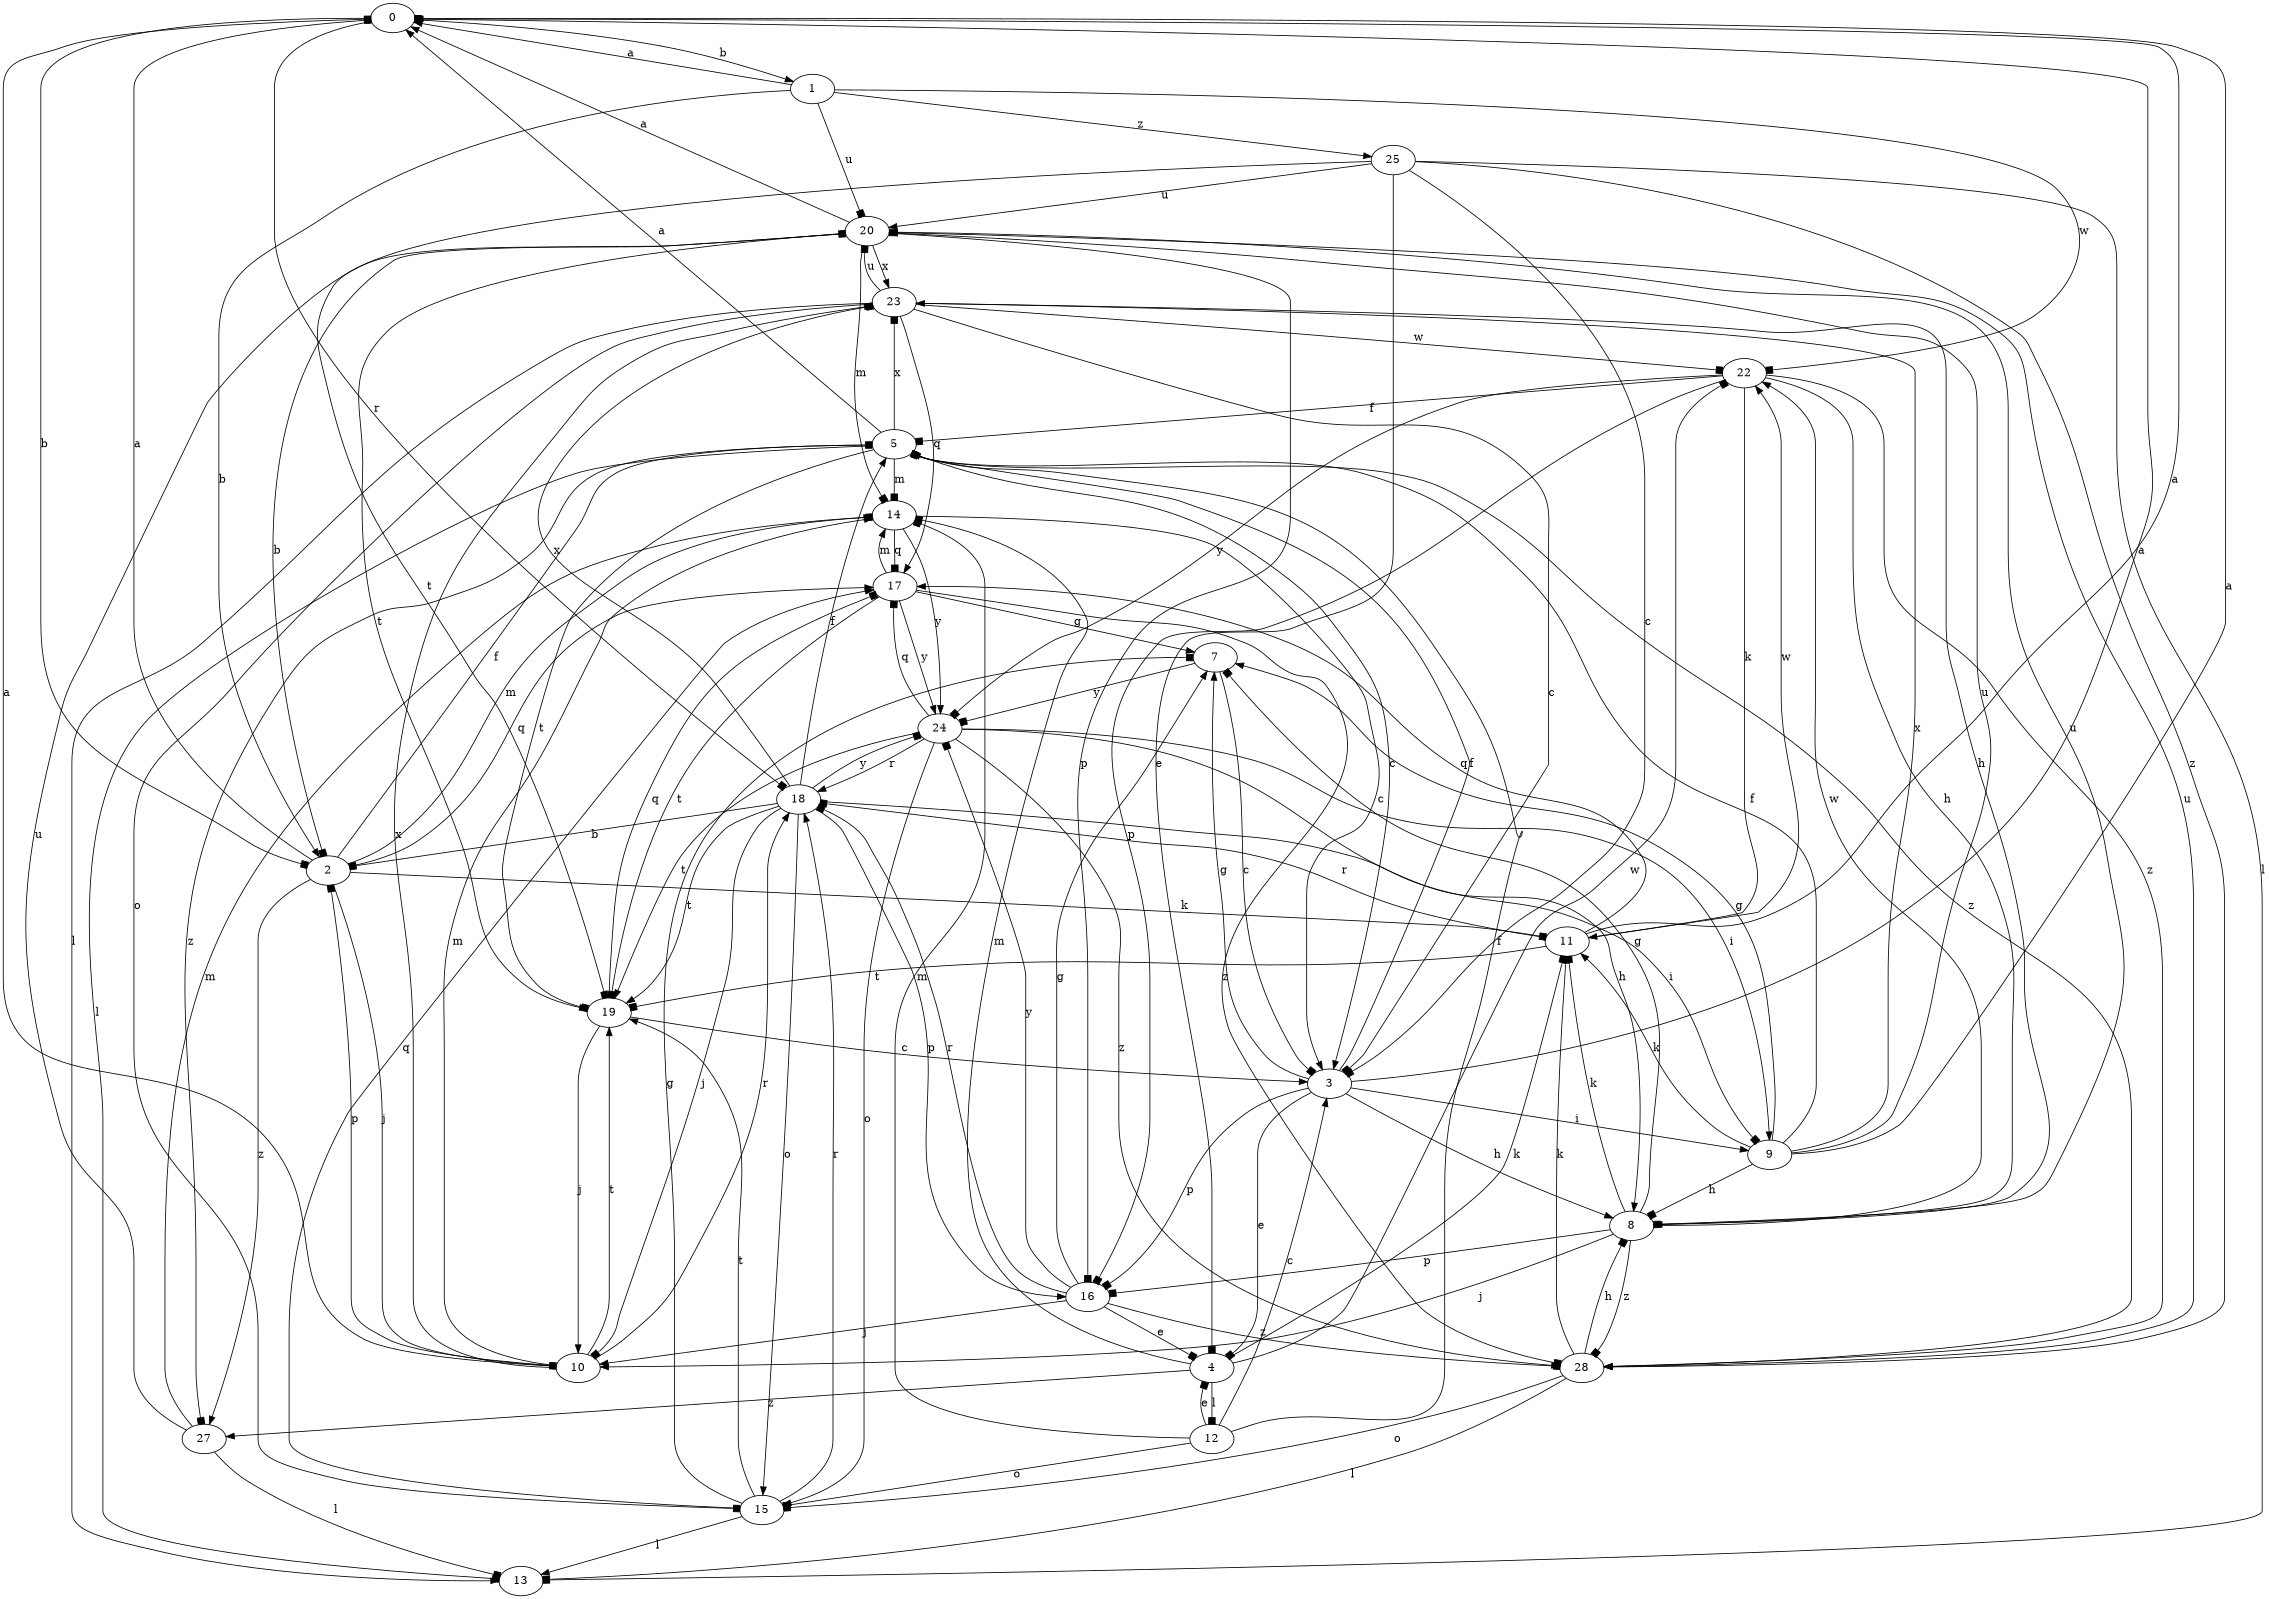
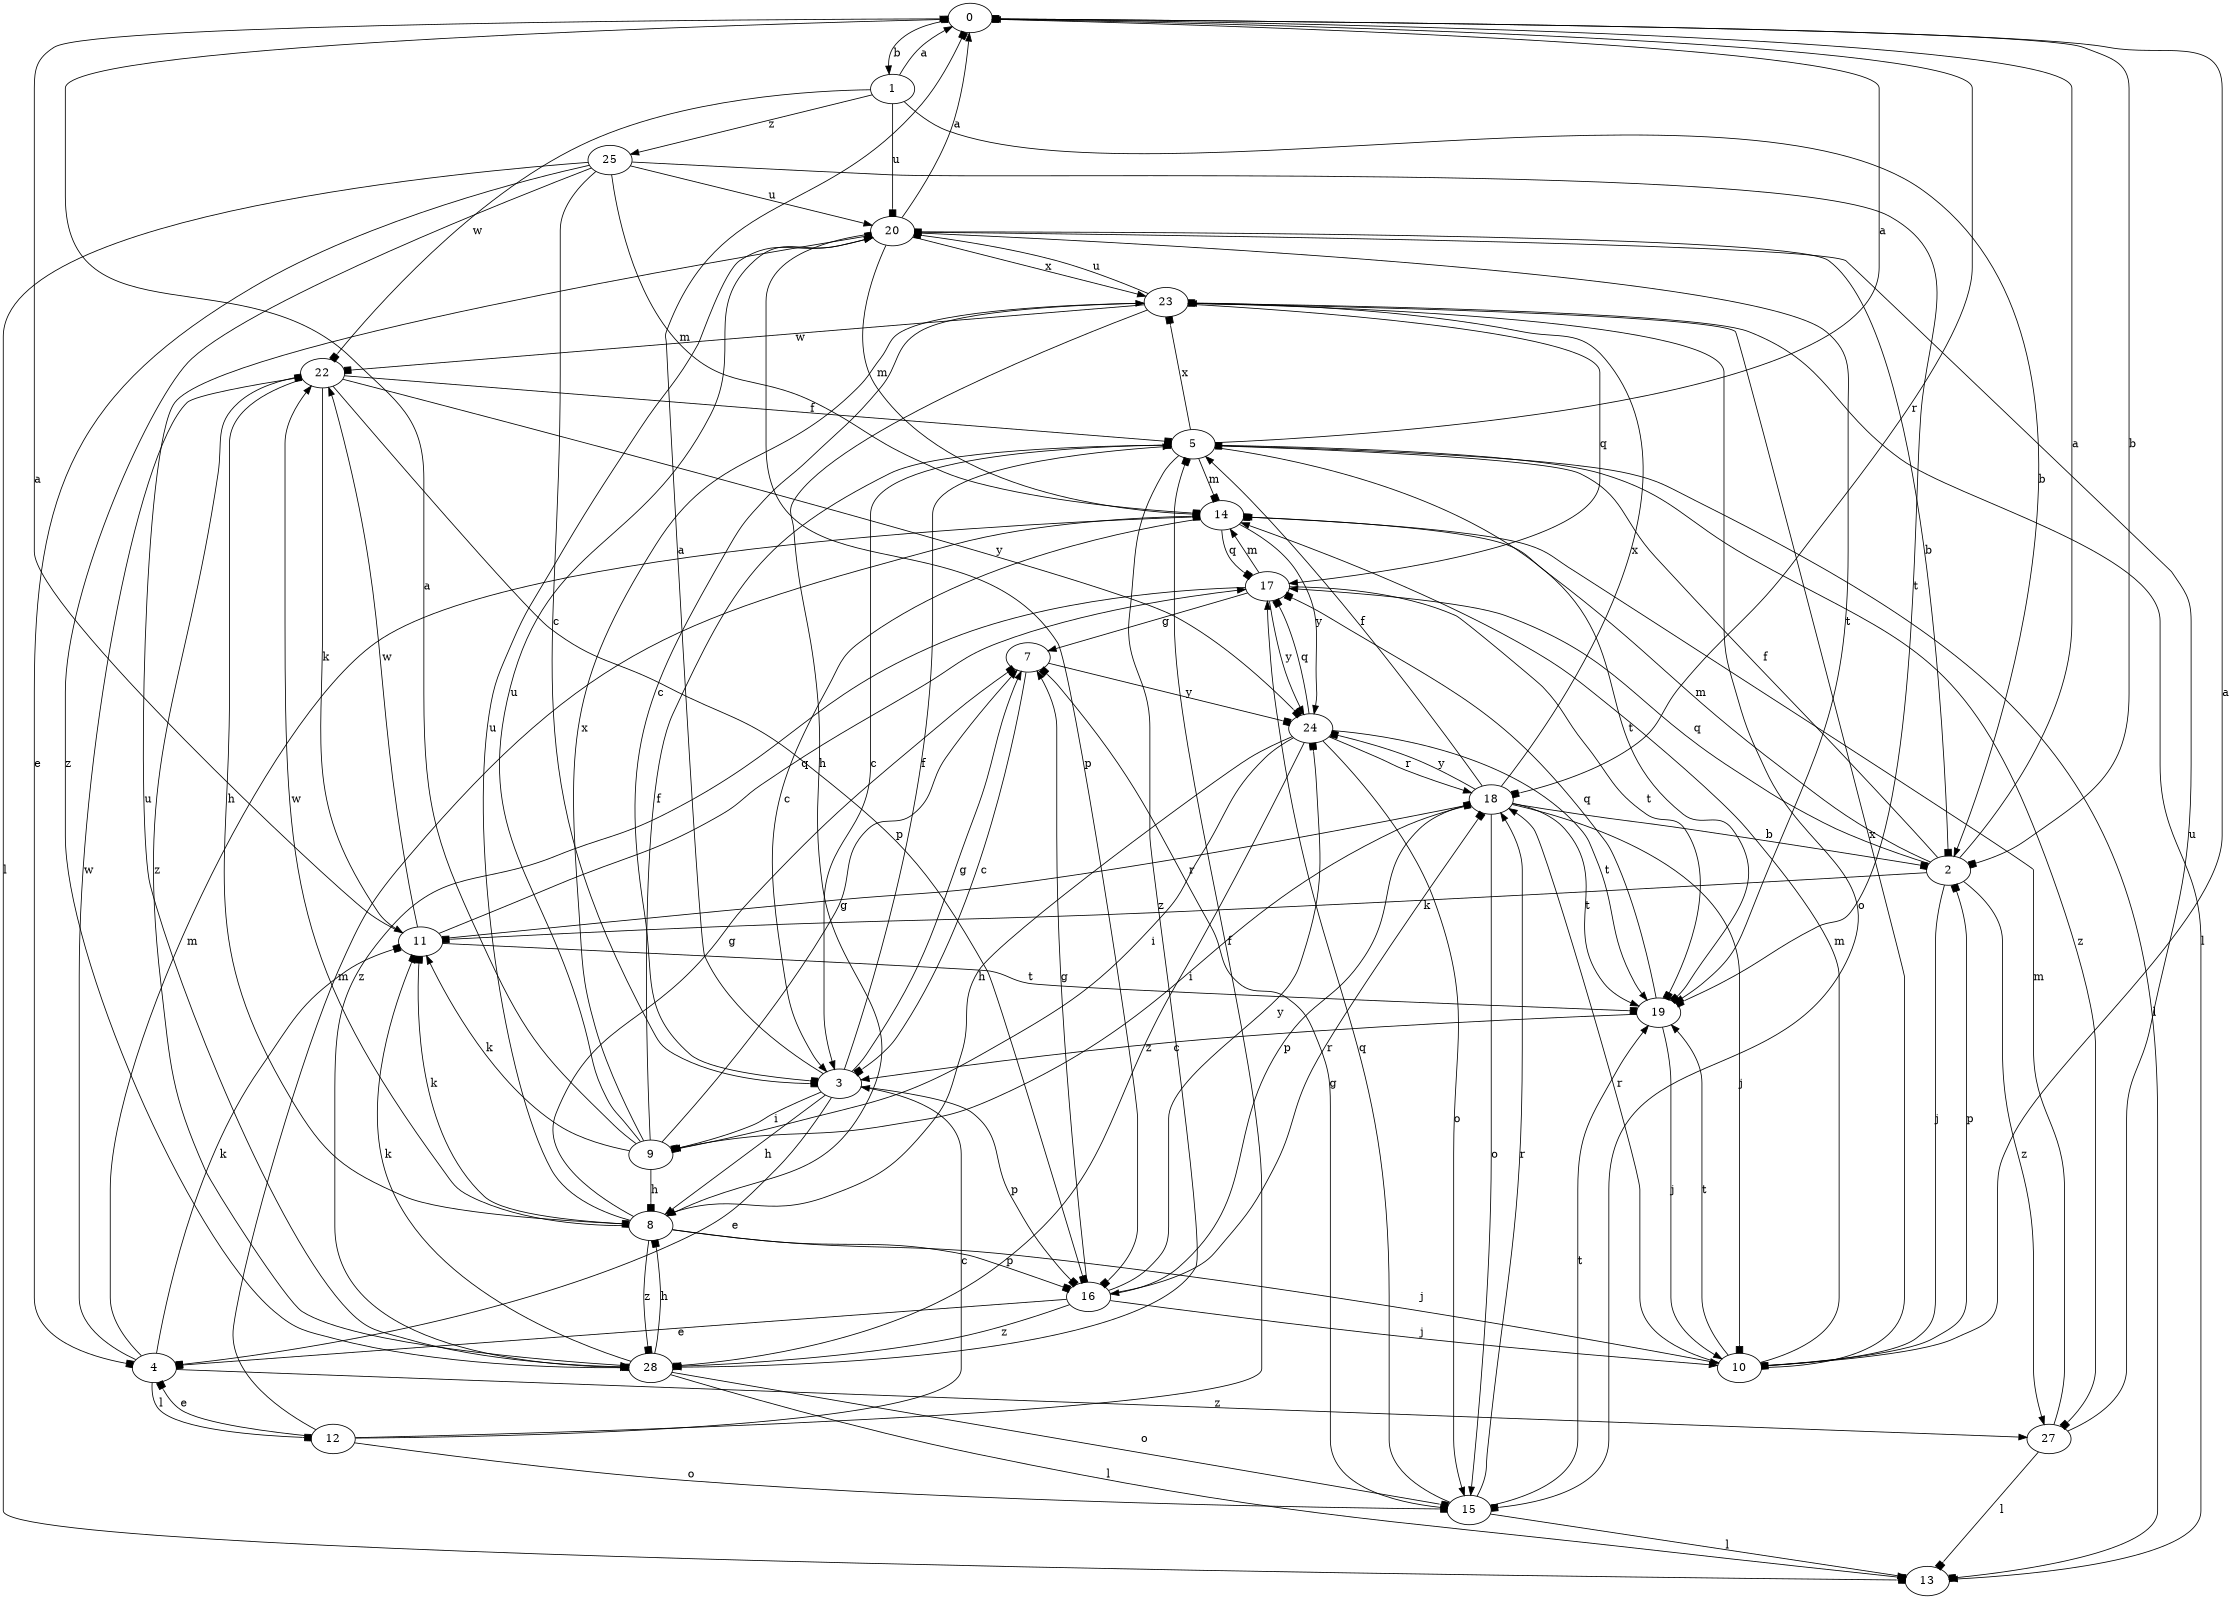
edge "25" -> "14": added, label "m"
